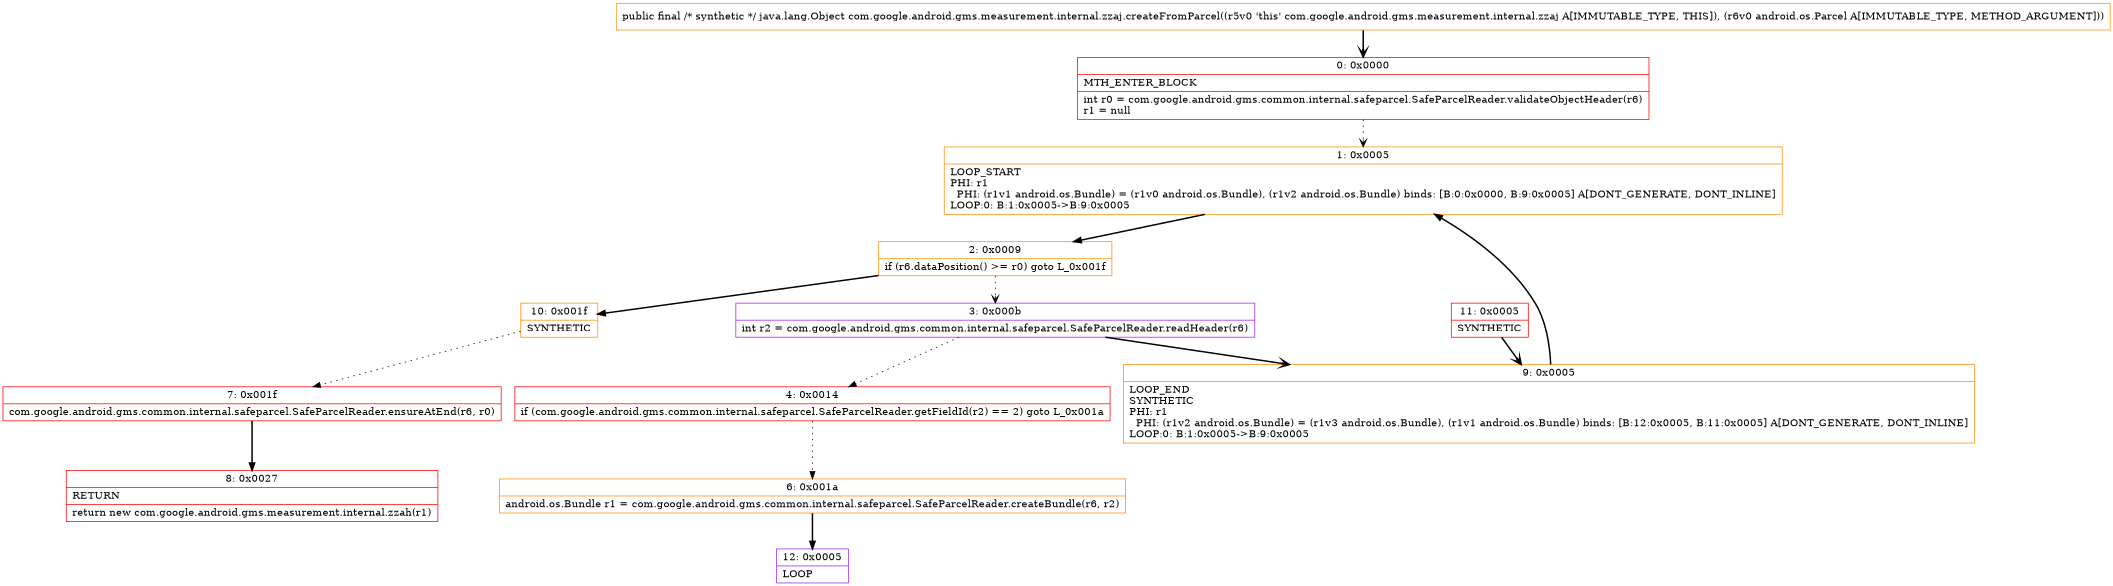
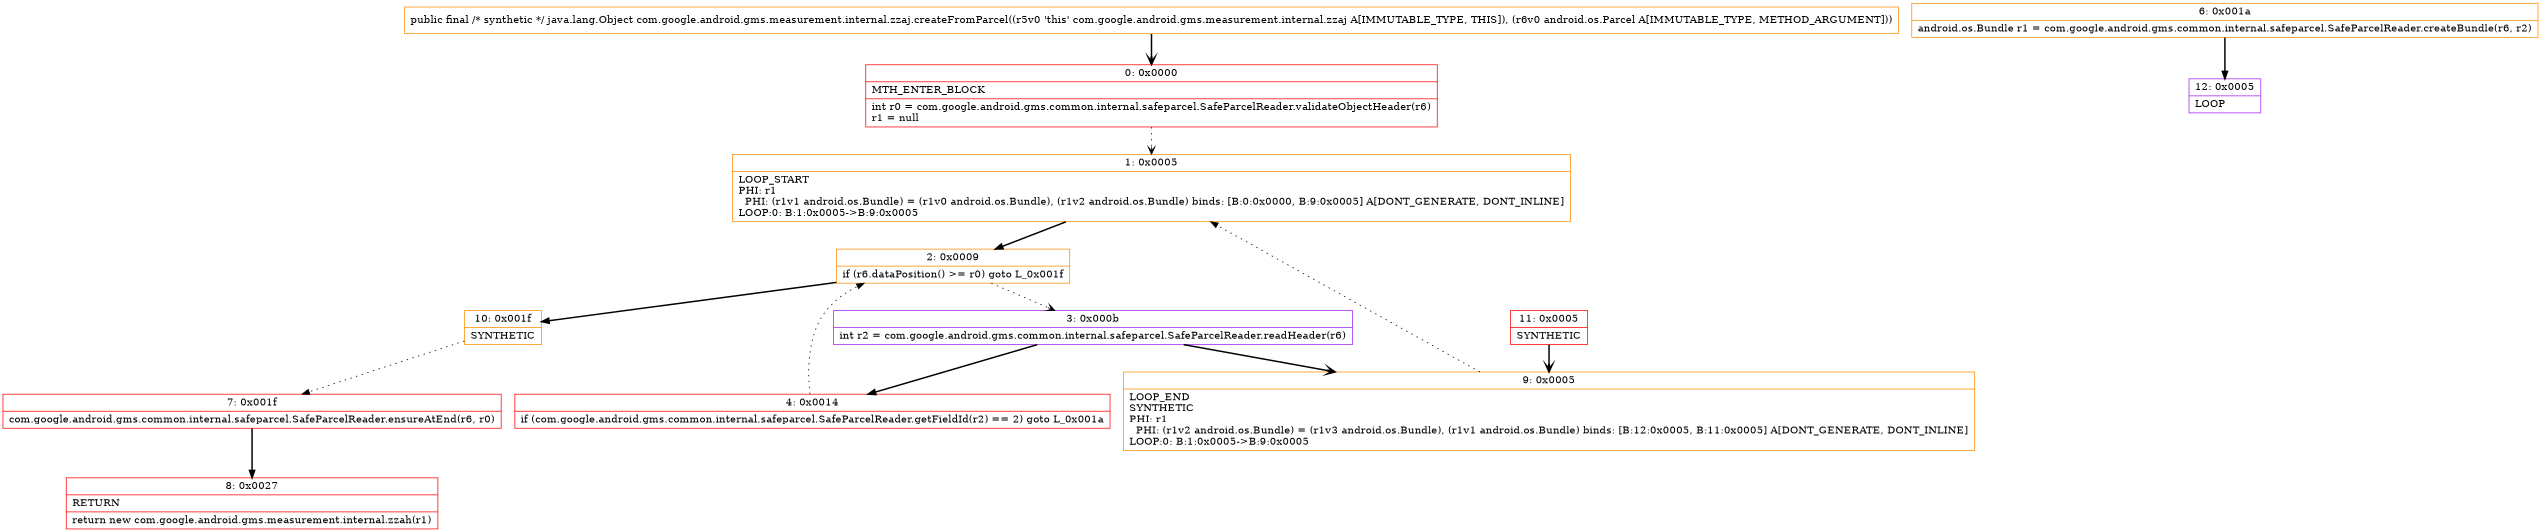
edge "9: 0x0005" -> "1: 0x0005": style bold -> dotted
edge "3: 0x000b" -> "4: 0x0014": style dotted -> bold
edge "4: 0x0014" -> "6: 0x001a": now "4: 0x0014" -> "2: 0x0009"
